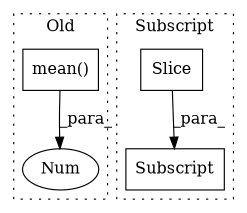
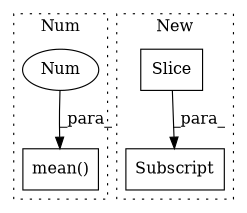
cluster "Old": label "Old" -> "Num"
cluster "Subscript": label "Subscript" -> "New"
edge "mean()" -> "Num": reversed
